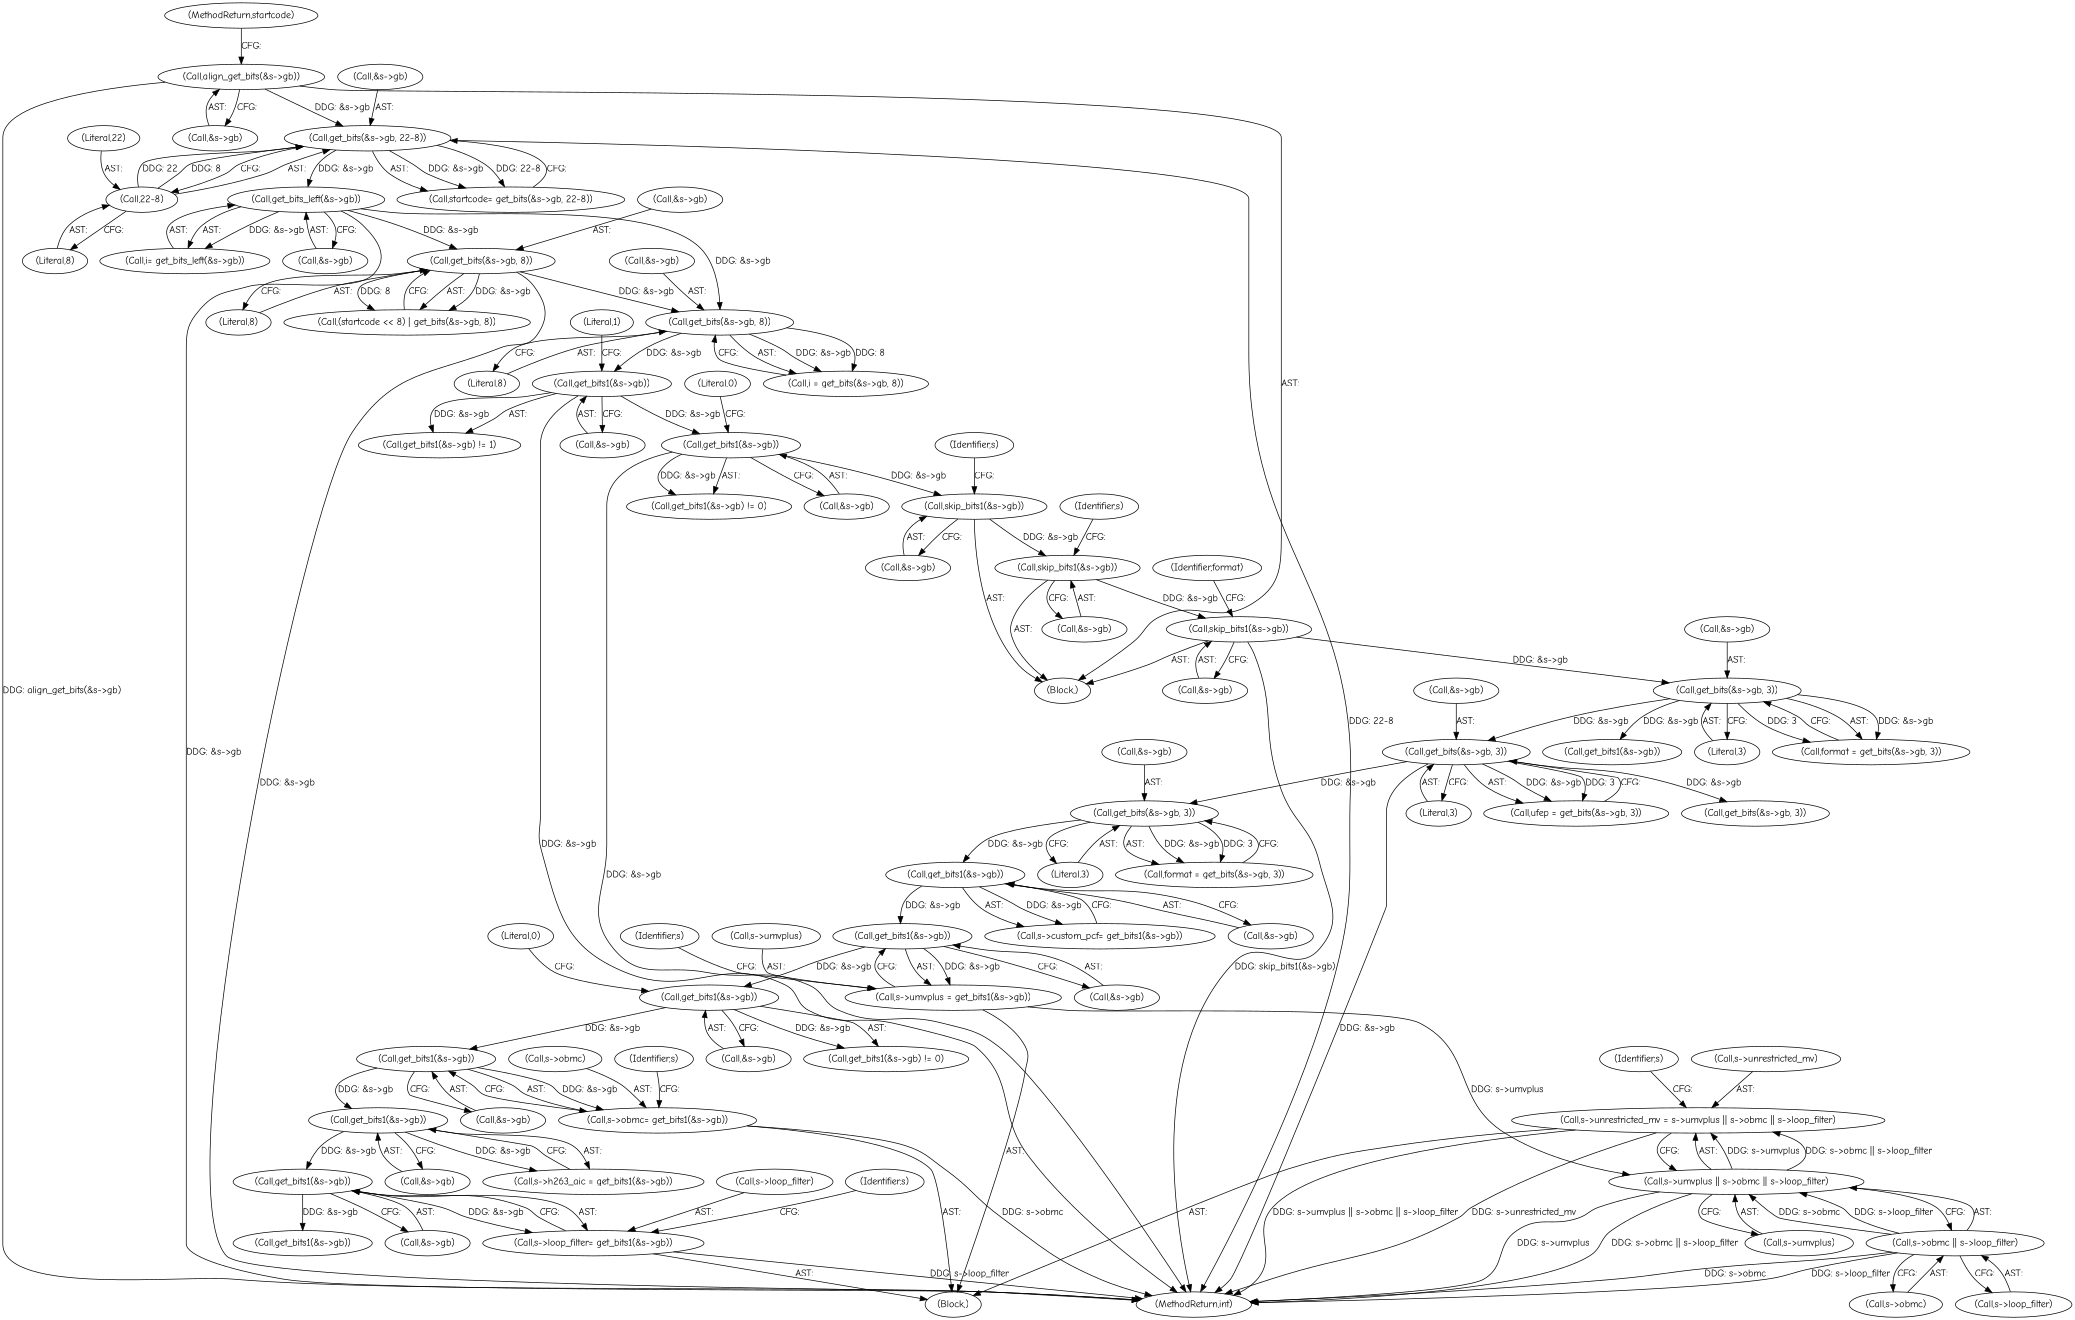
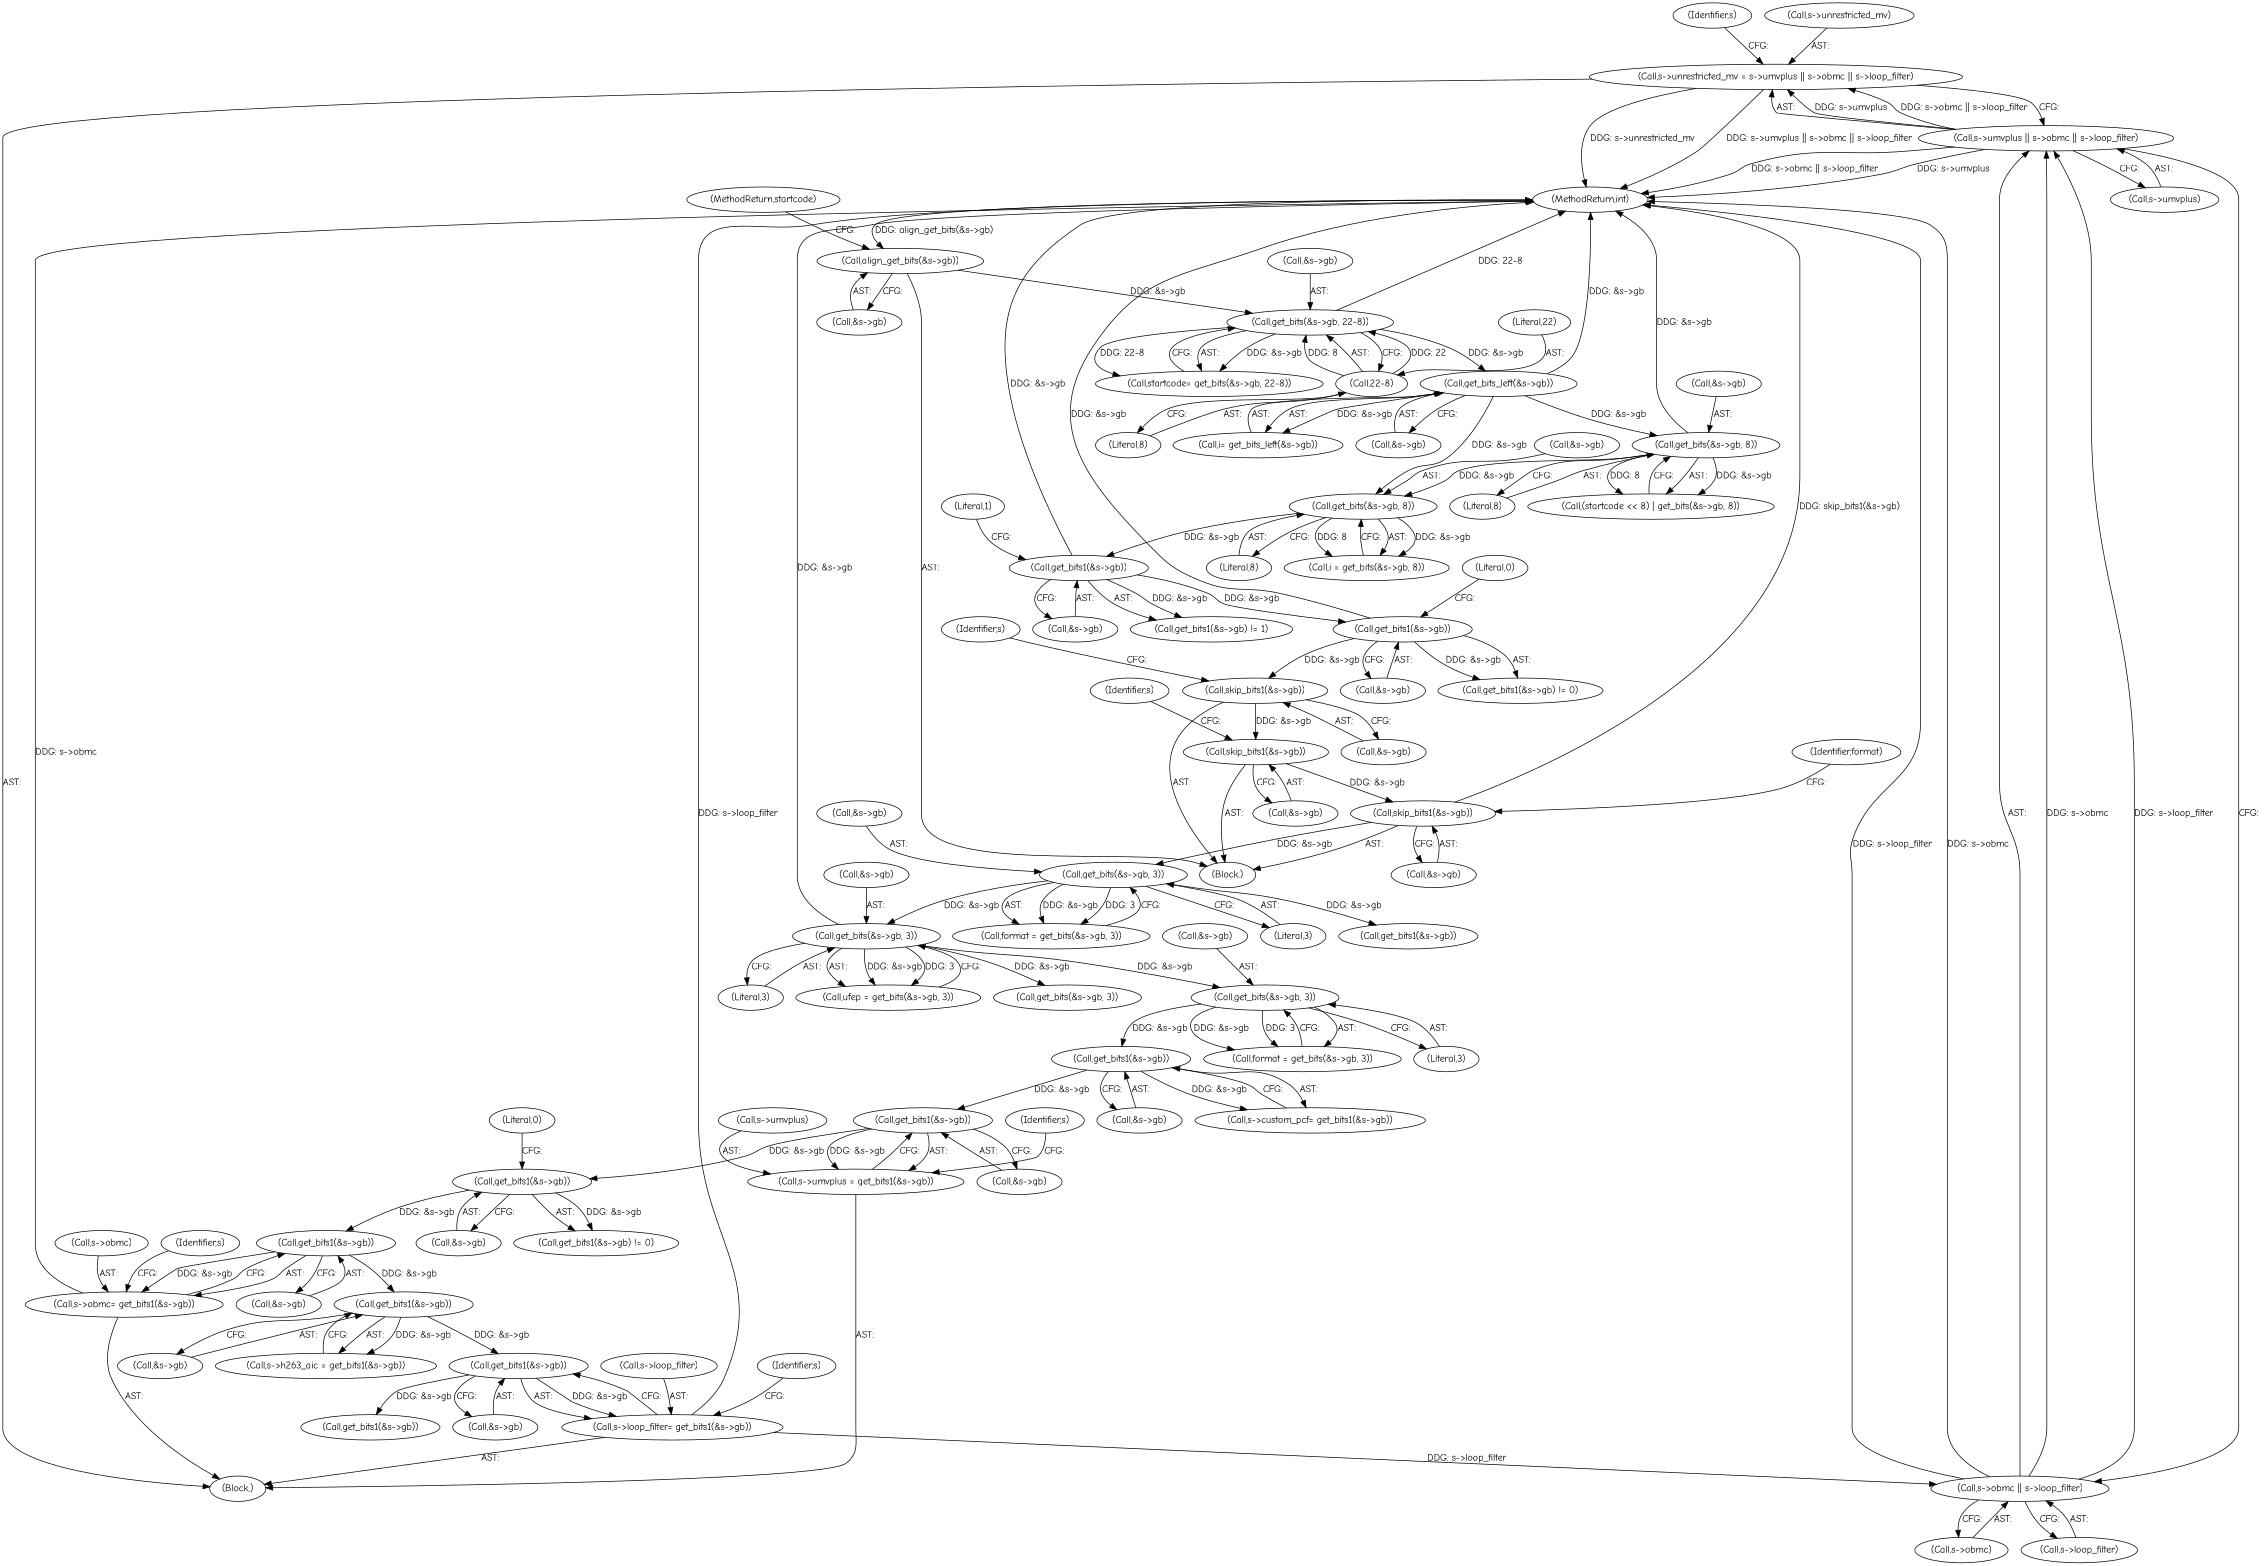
edge "(Call,s->umvplus = get_bits1(&s->gb))" -> "(Call,s->umvplus || s->obmc || s->loop_filter)": removed, label "DDG: s->umvplus"
edge "(Call,align_get_bits(&s->gb))" -> "(MethodReturn,int)": reversed
edge "(Call,s->loop_filter= get_bits1(&s->gb))" -> "(Call,s->obmc || s->loop_filter)": added, label "DDG: s->loop_filter"
